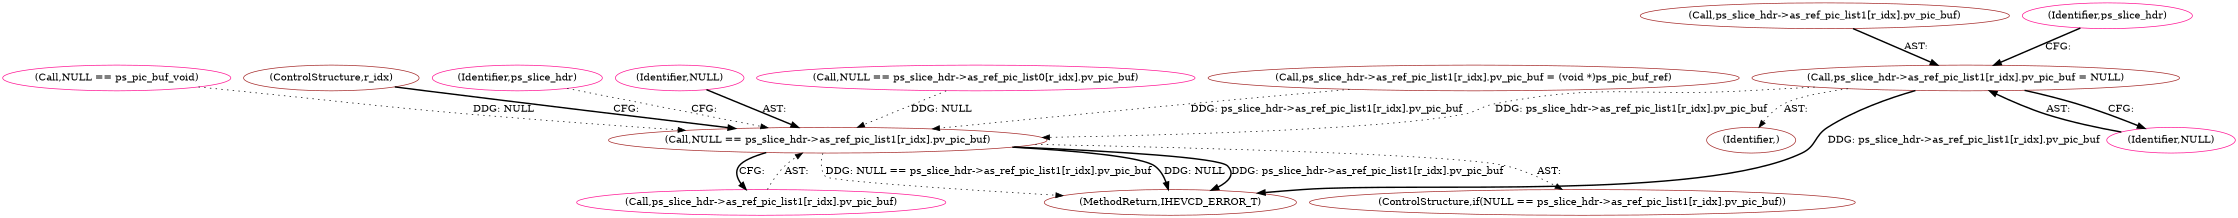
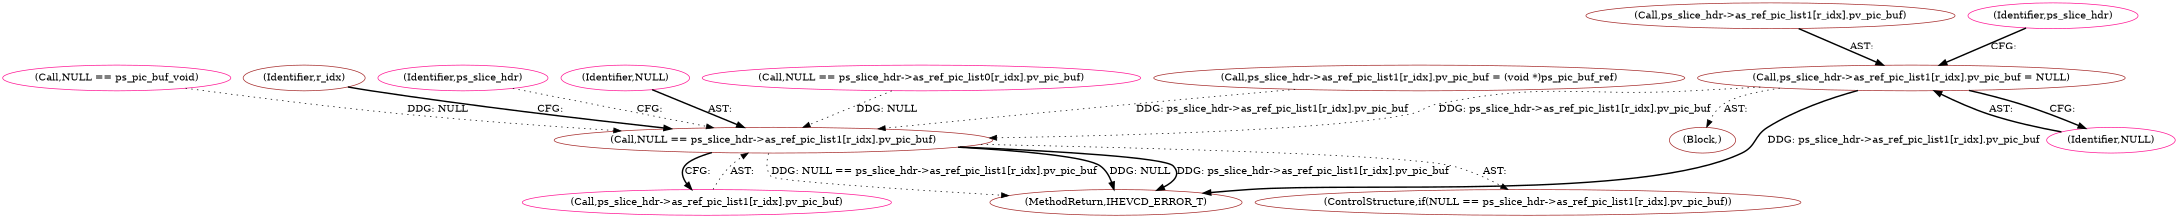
node "(ControlStructure,r_idx)": label "(ControlStructure,r_idx)" -> "(Identifier,r_idx)"
node "(Identifier,)": label "(Identifier,)" -> "(Block,)"
